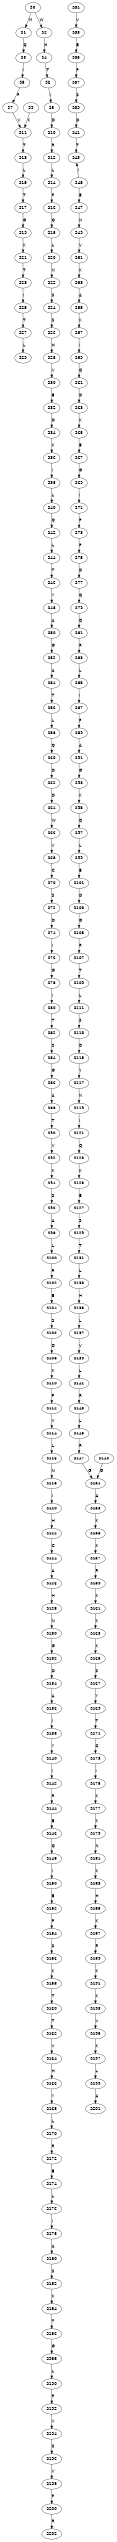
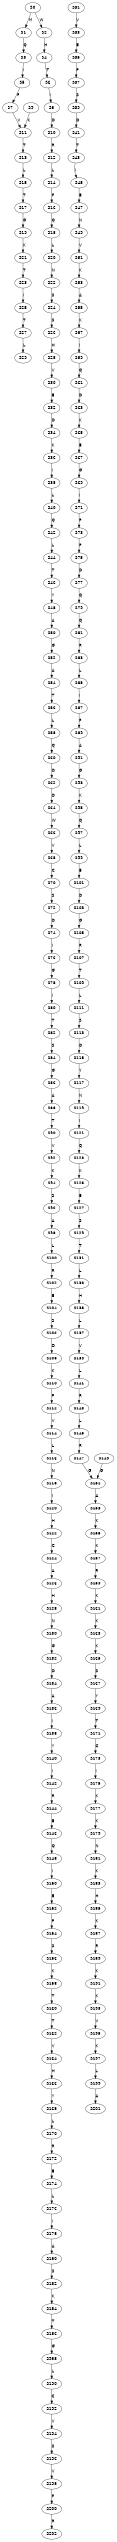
edge "S45" -> "S43": reversed
edge "S190" -> "S192": label "P" -> "C"
